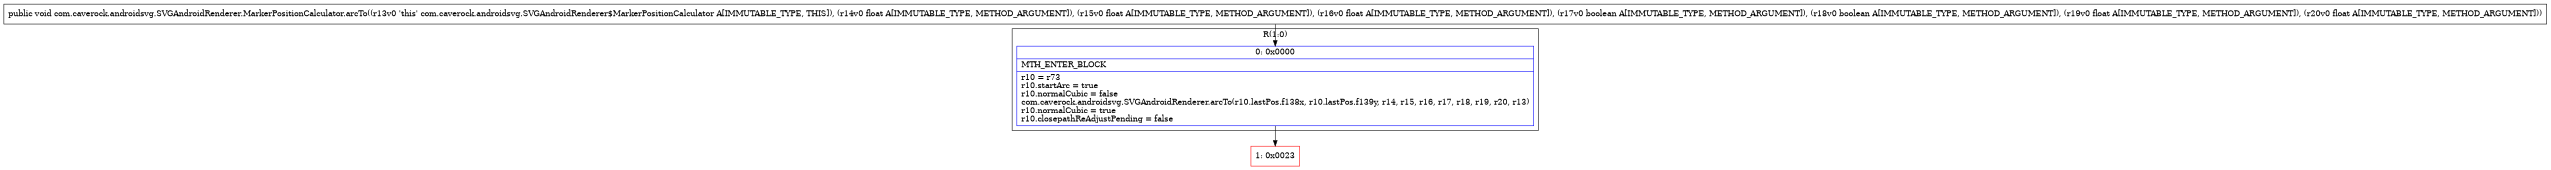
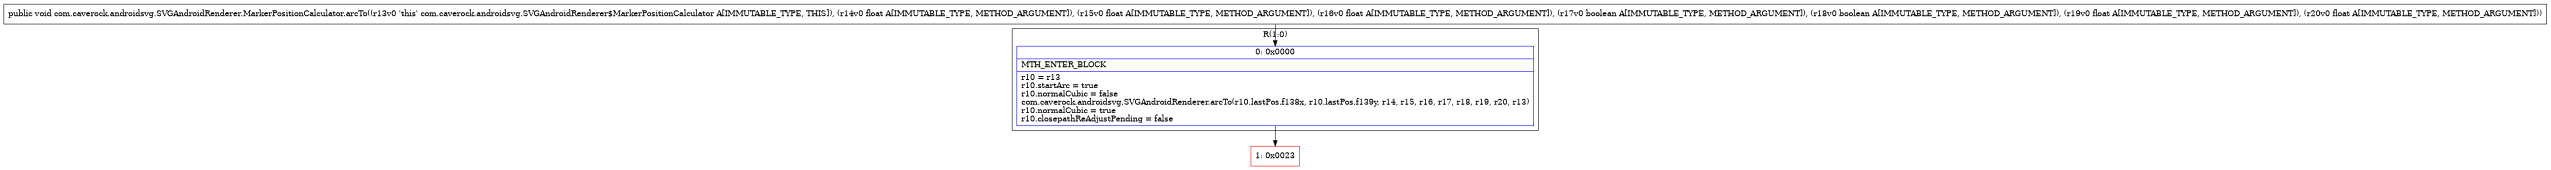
node "0: 0x0000": text "r10 = r73" -> "r10 = r13"
